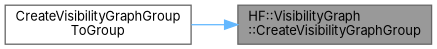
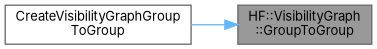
node "HF::VisibilityGraph ::CreateVisibilityGraphGroup": label "HF::VisibilityGraph ::CreateVisibilityGraphGroup" -> "HF::VisibilityGraph ::GroupToGroup"
